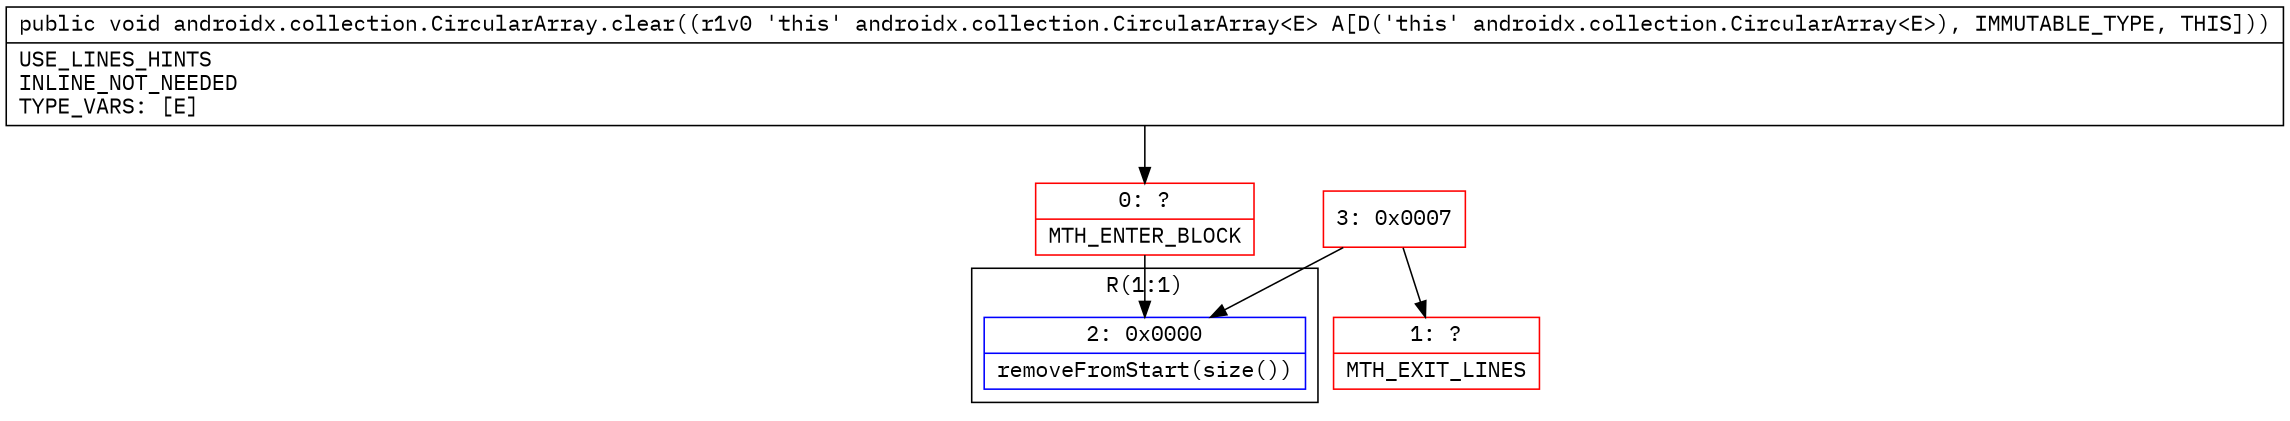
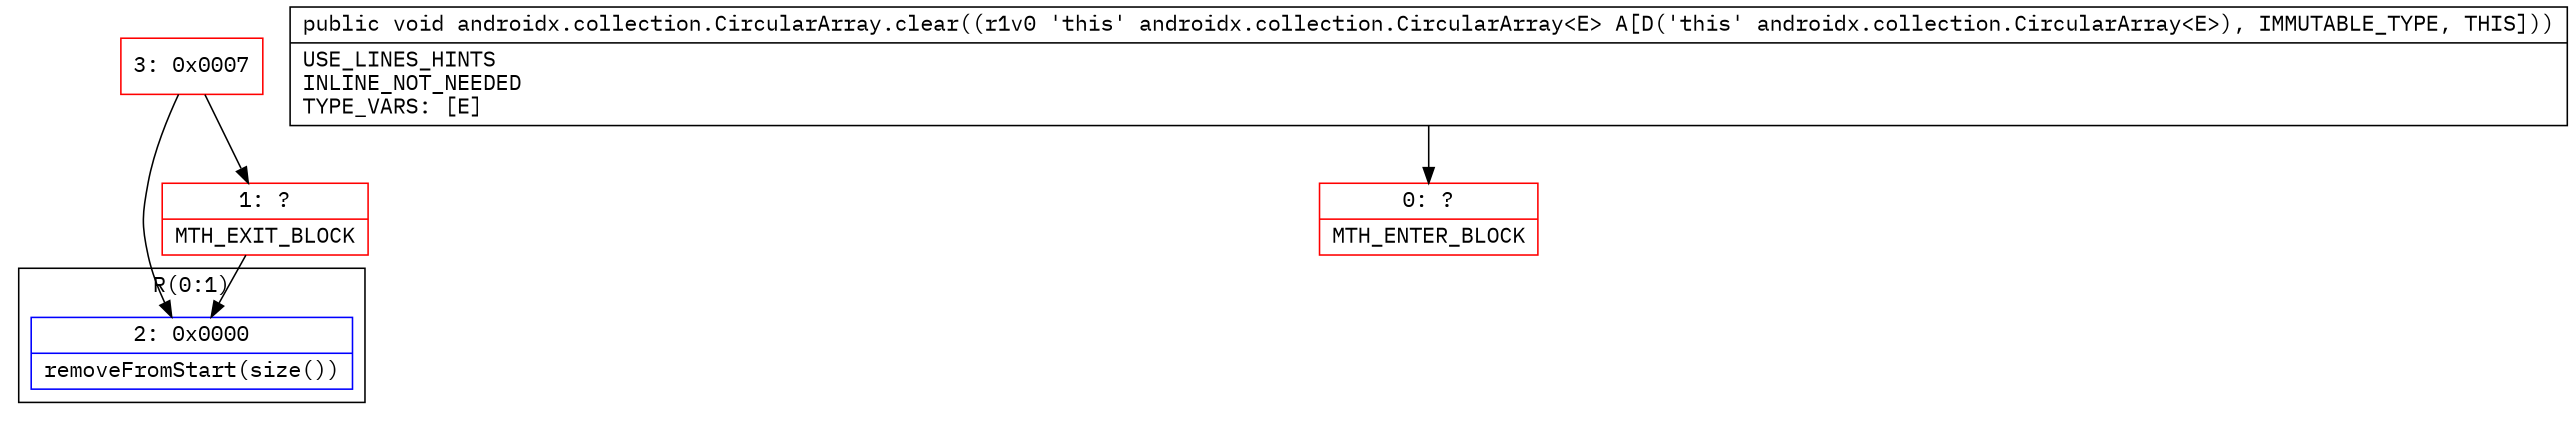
edge "0: ?" -> "2: 0x0000": now "1: ?" -> "2: 0x0000"
cluster "R(1:1)": label "R(1:1)" -> "R(0:1)"
node "1: ?": text "MTH_EXIT_LINES" -> "MTH_EXIT_BLOCK"
